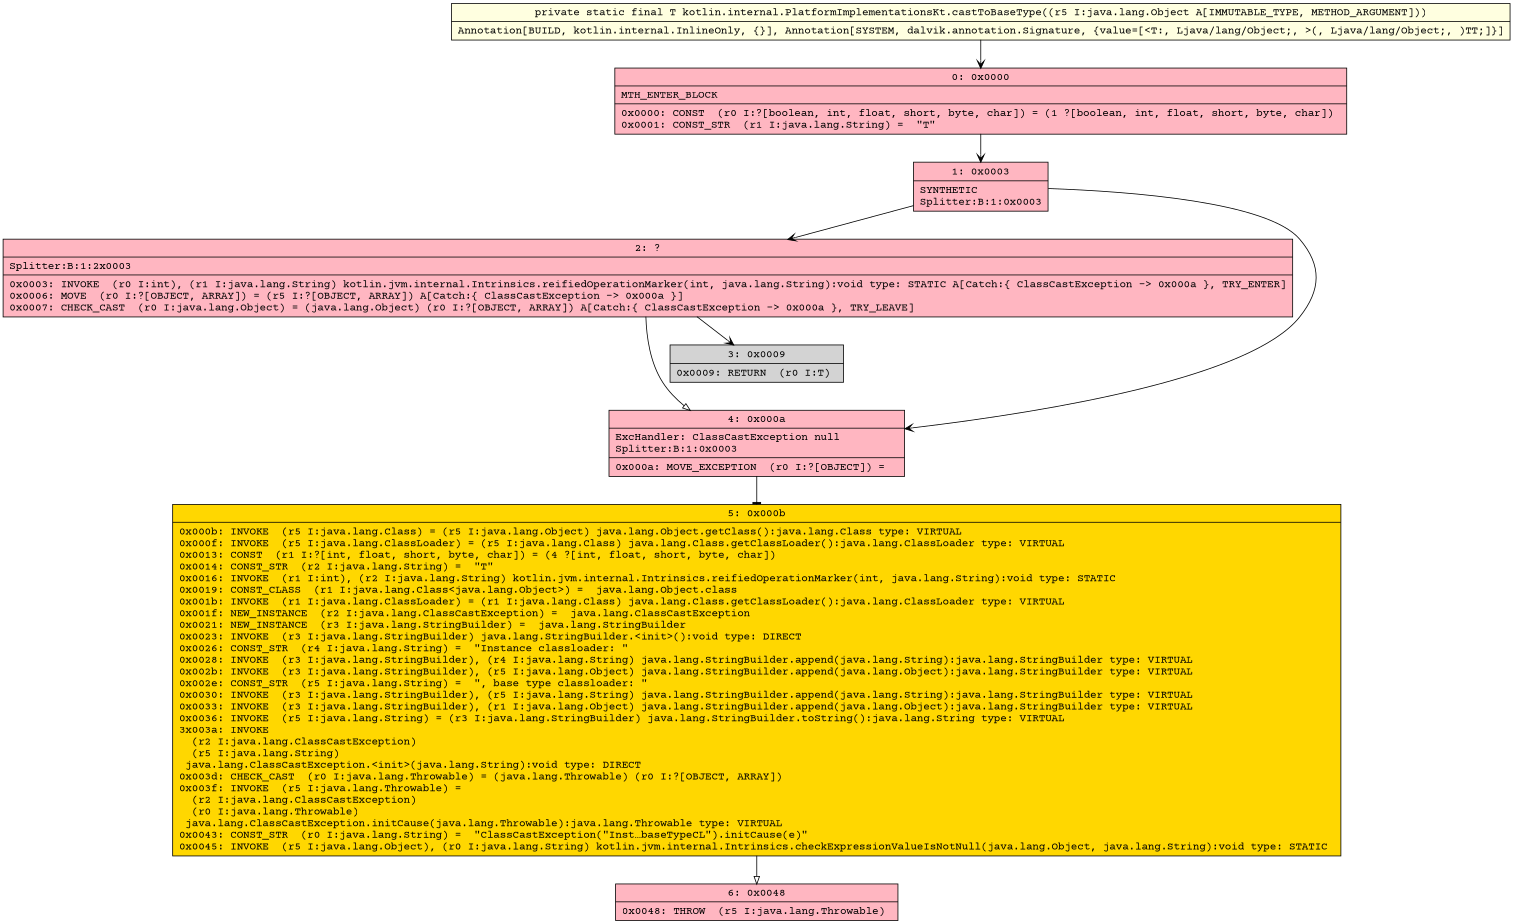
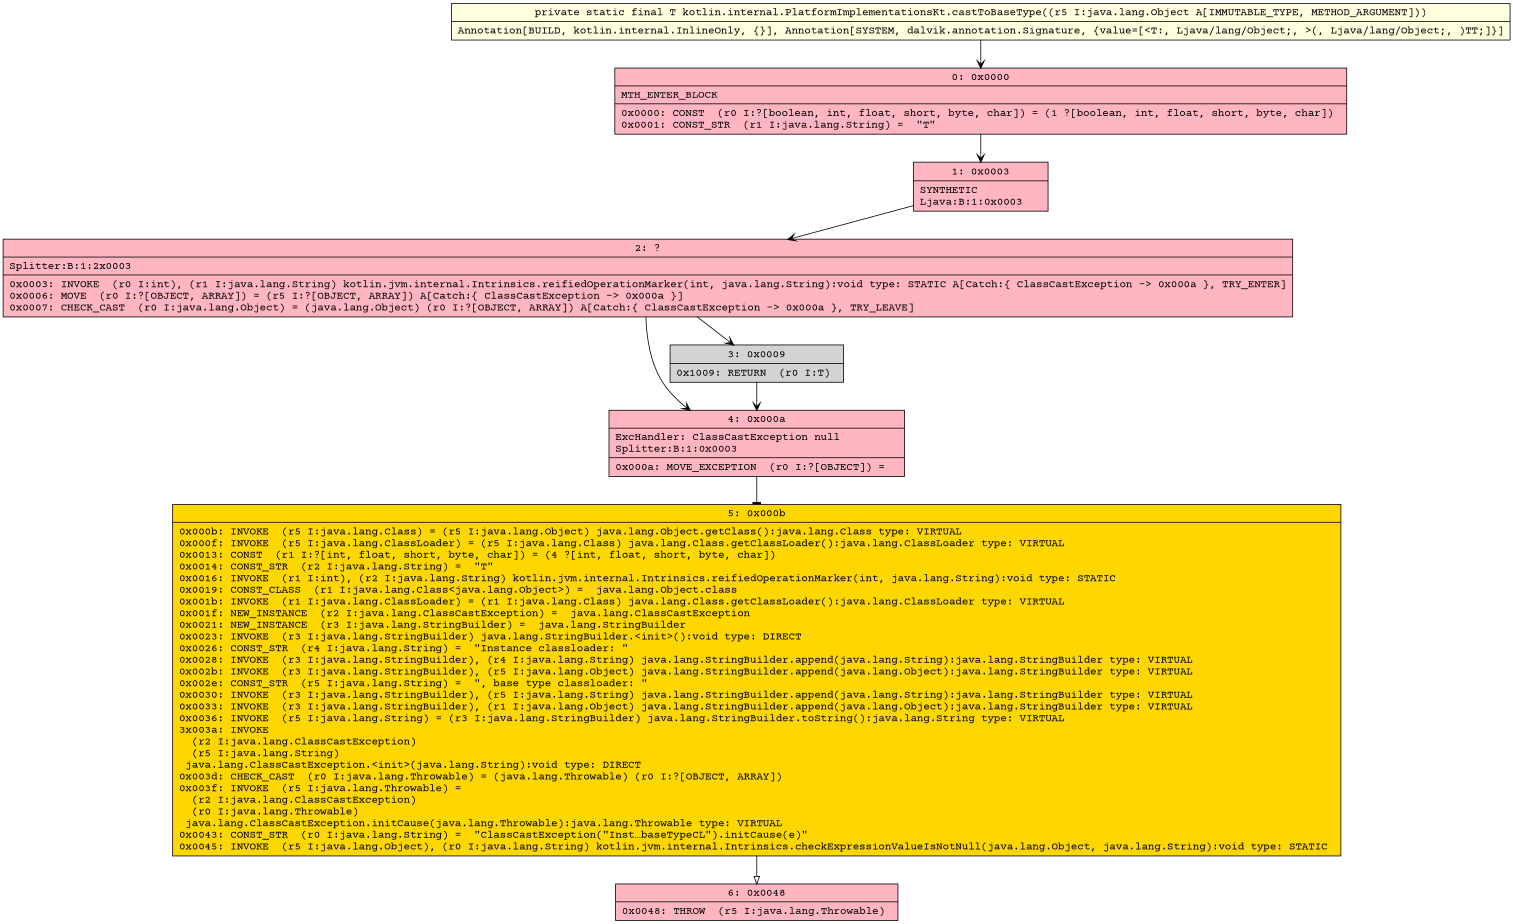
node "1: 0x0003": text "Splitter:B:1:0x0003" -> "Ljava:B:1:0x0003"
edge "1: 0x0003" -> "4: 0x000a": now "3: 0x0009" -> "4: 0x000a"
edge "2: ?" -> "4: 0x000a": arrowhead onormal -> vee
node "3: 0x0009": text "0x0009: RETURN  (r0 I:T)" -> "0x1009: RETURN  (r0 I:T)"
